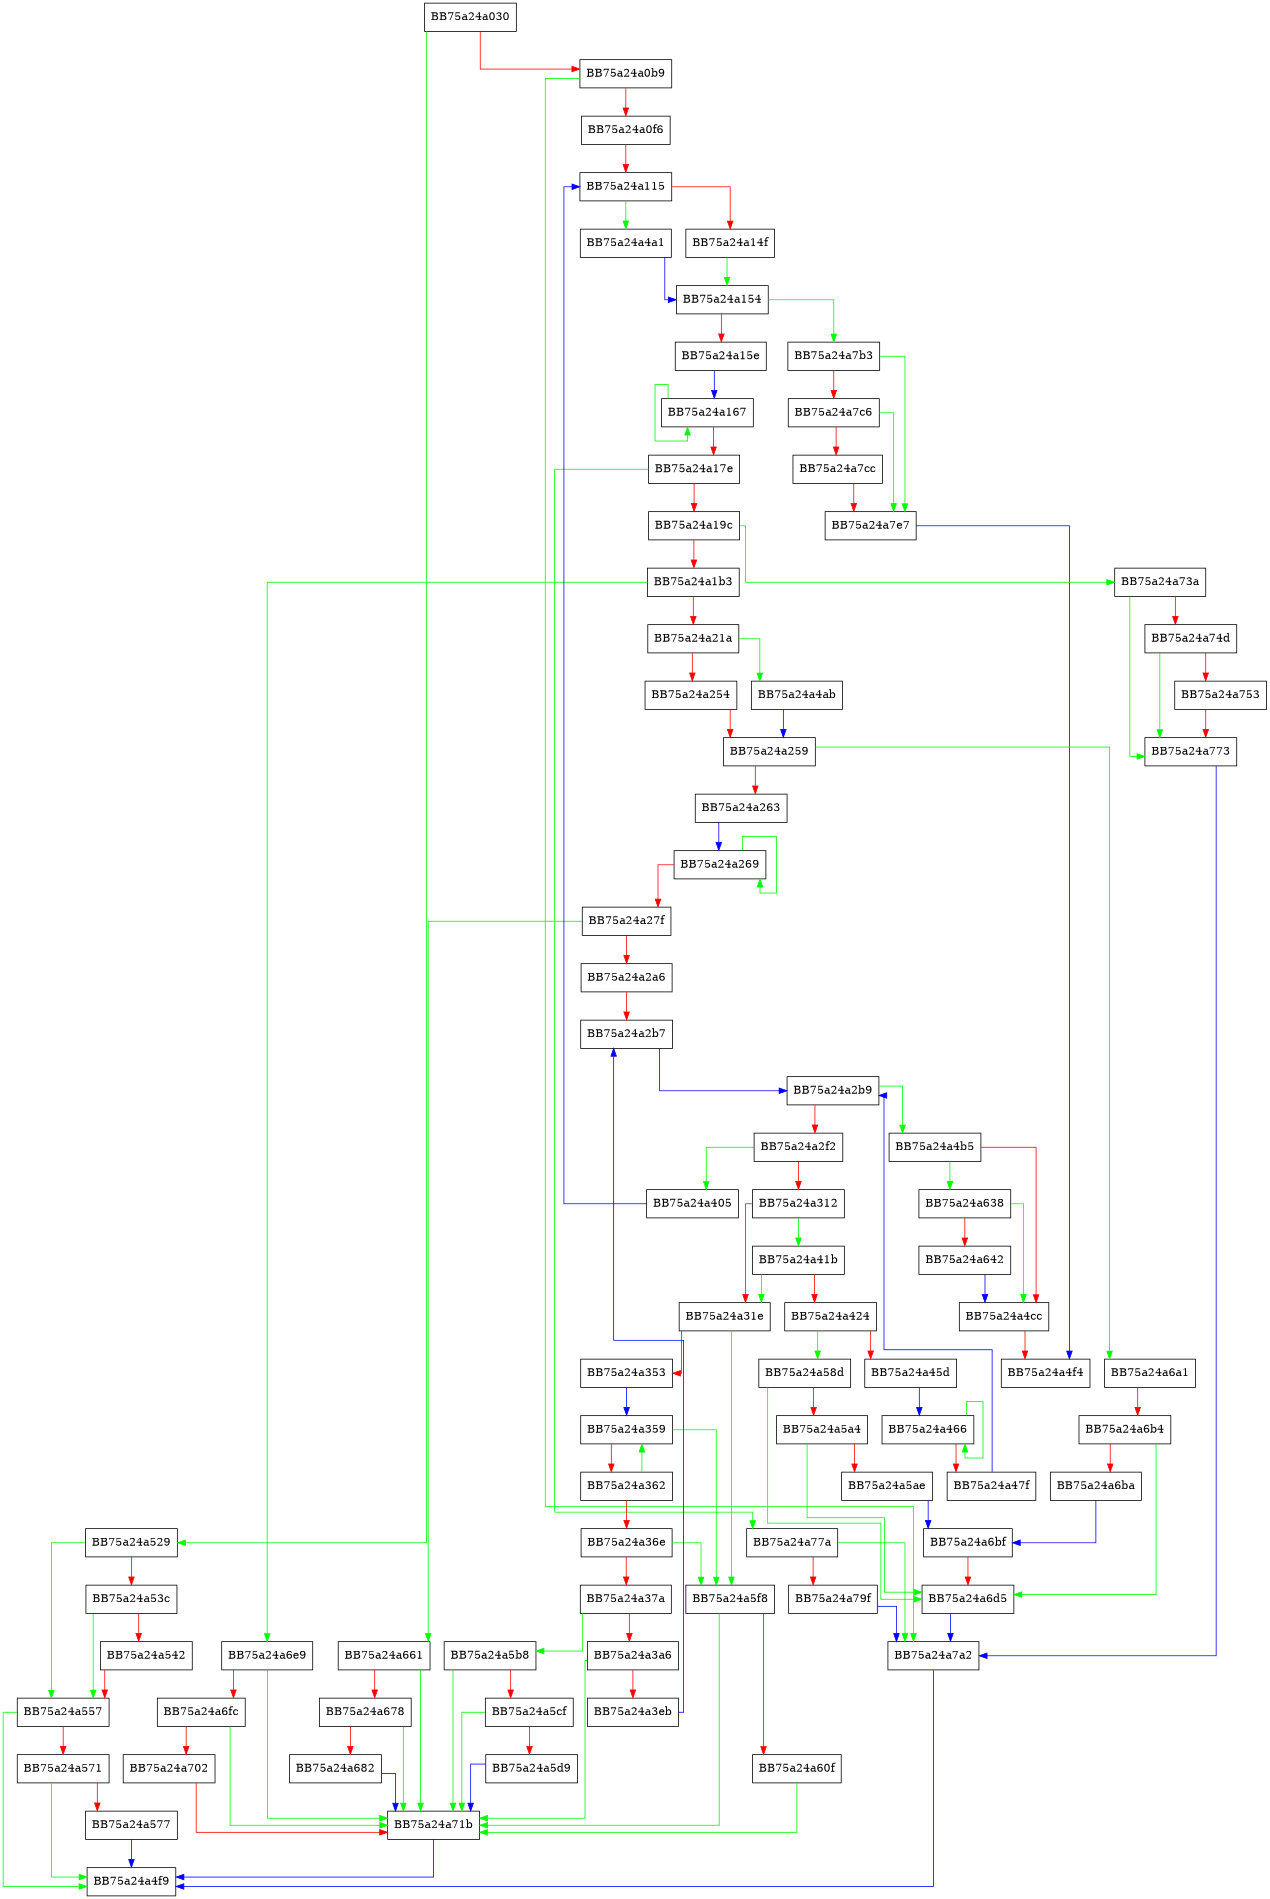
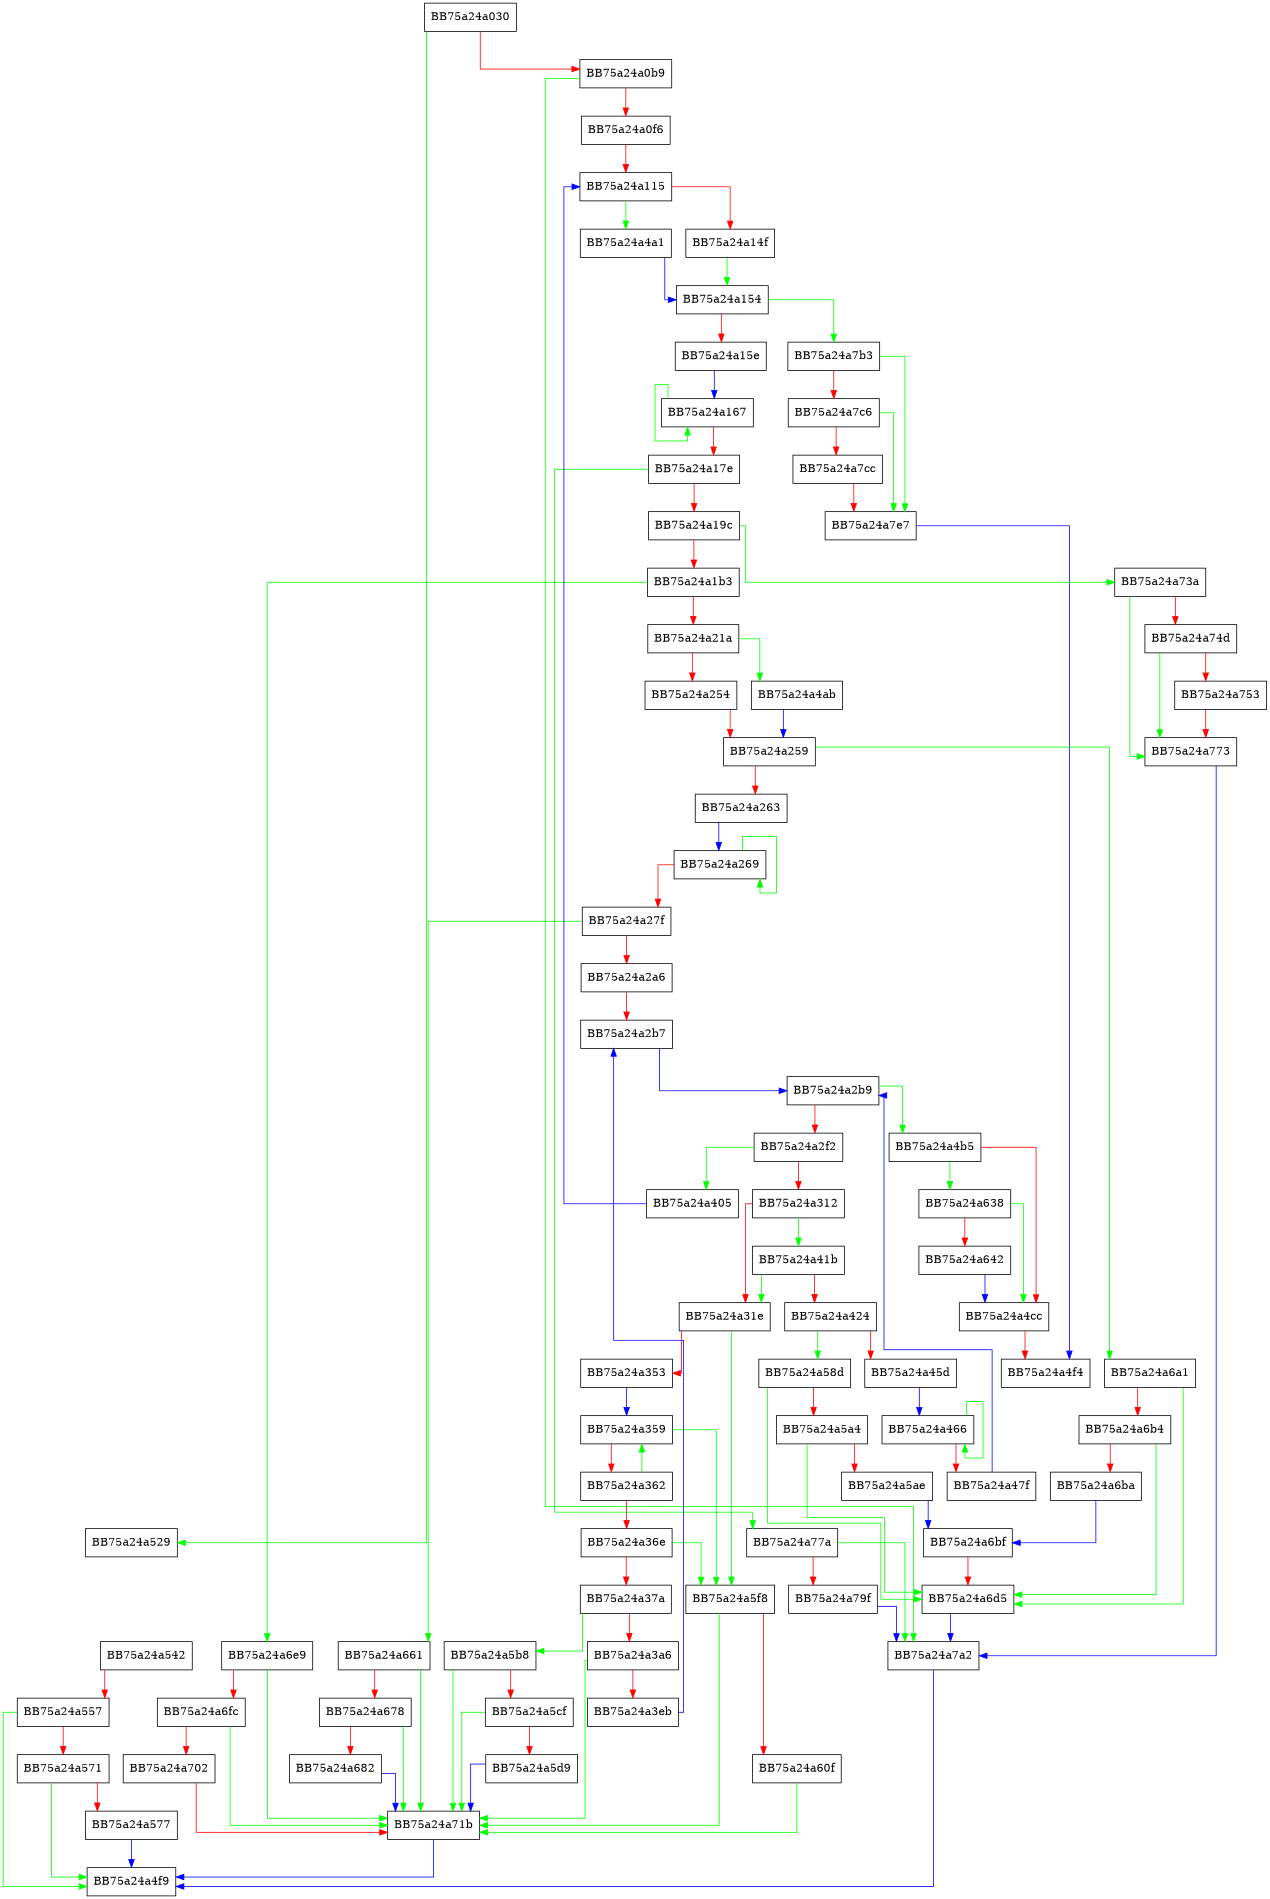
edge "BB75a24a6a1" -> "BB75a24a6d5": added
node "BB75a24a53c": removed
edge "BB75a24a529" -> "BB75a24a557": removed
